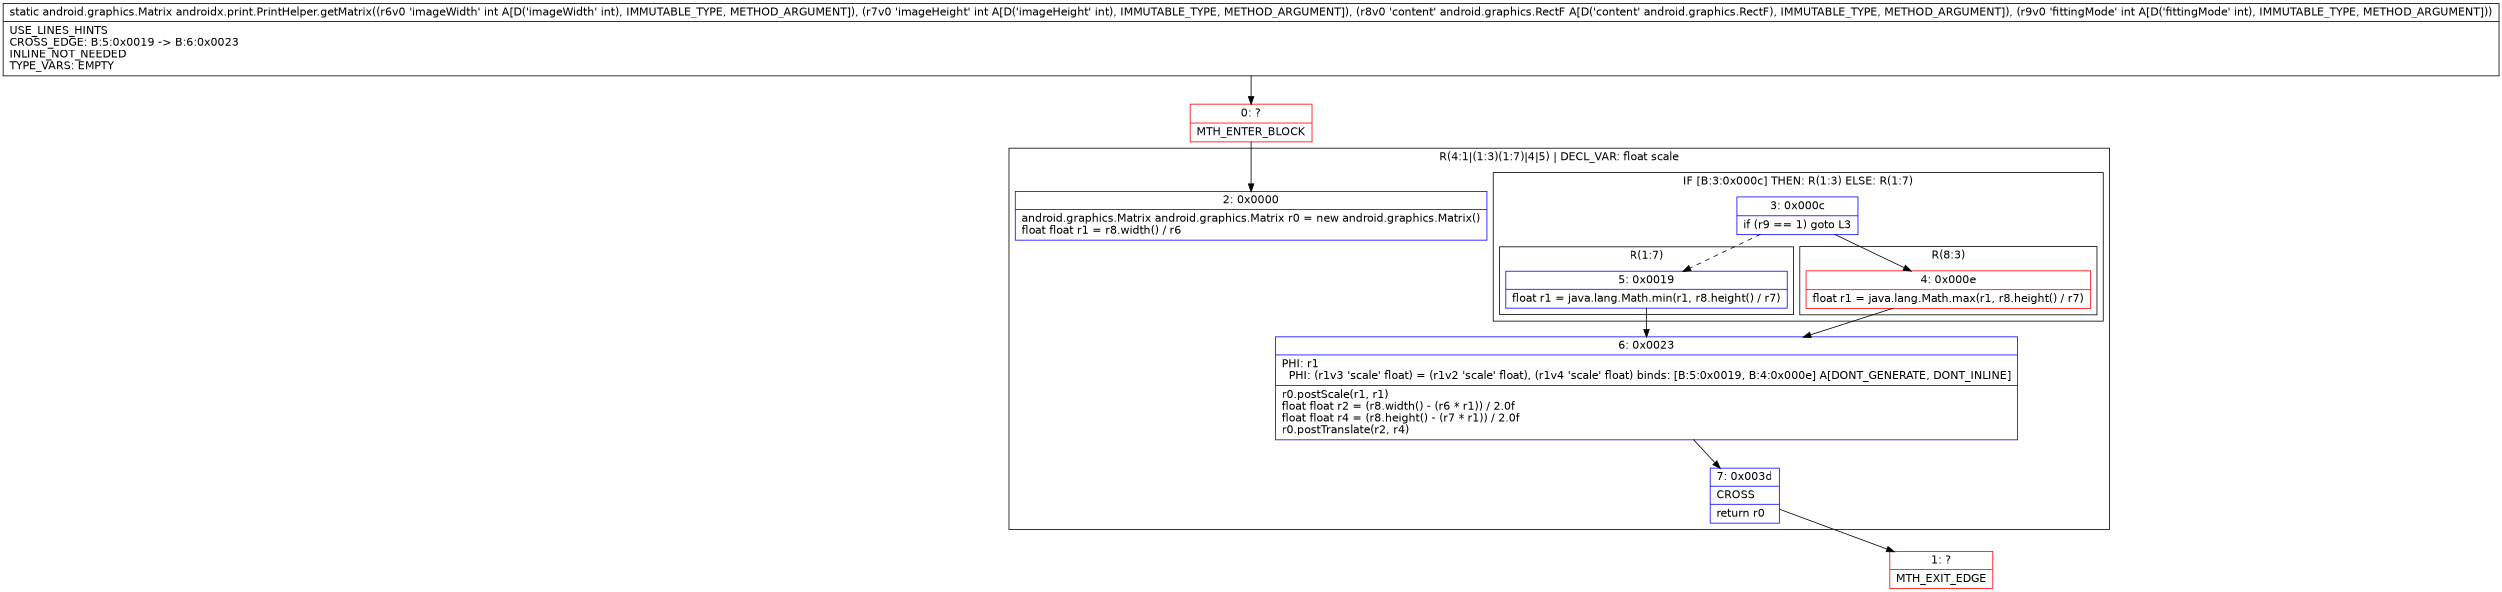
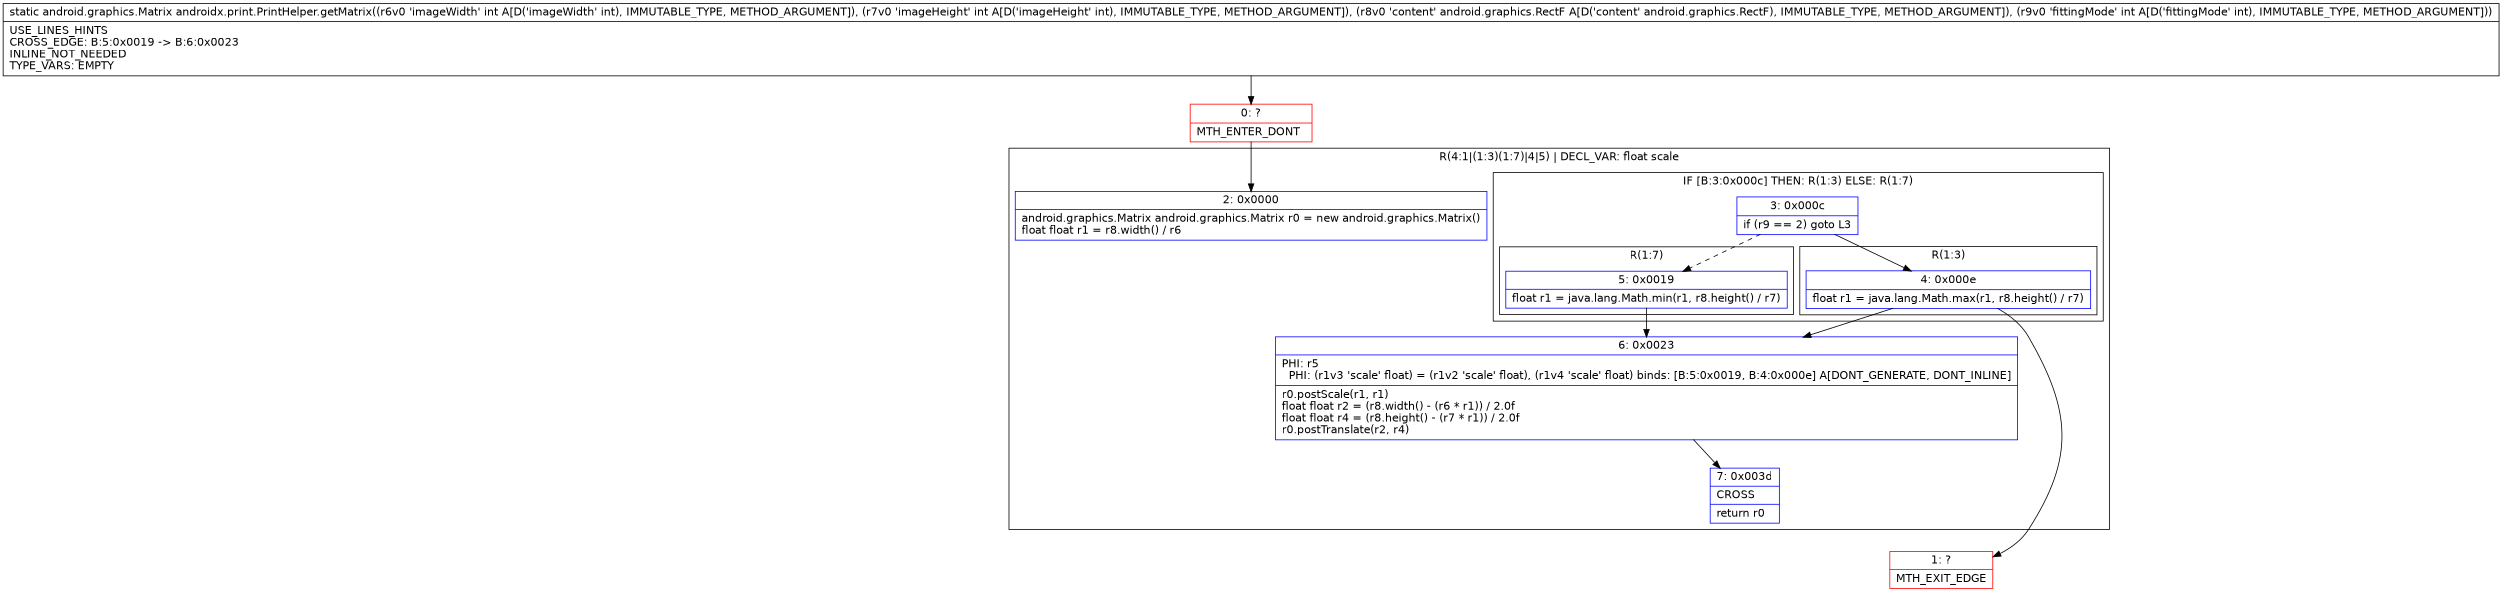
node "0: ?": text "MTH_ENTER_BLOCK" -> "MTH_ENTER_DONT"
node "3: 0x000c": text "if (r9 == 1) goto L3" -> "if (r9 == 2) goto L3"
cluster "R(8:3)": label "R(8:3)" -> "R(1:3)"
node "4: 0x000e": color red -> blue
node "6: 0x0023": text "PHI: r1" -> "PHI: r5"
edge "7: 0x003d" -> "1: ?": now "4: 0x000e" -> "1: ?"
